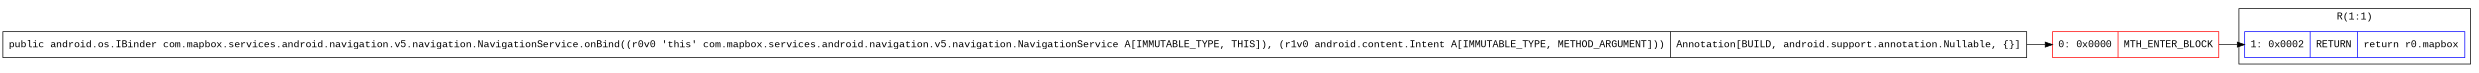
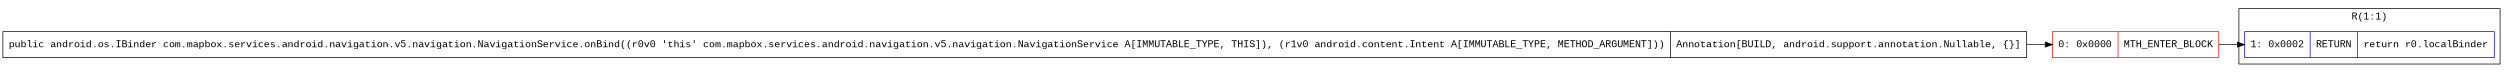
node "1: 0x0002": text "return r0.mapbox" -> "return r0.localBinder"
